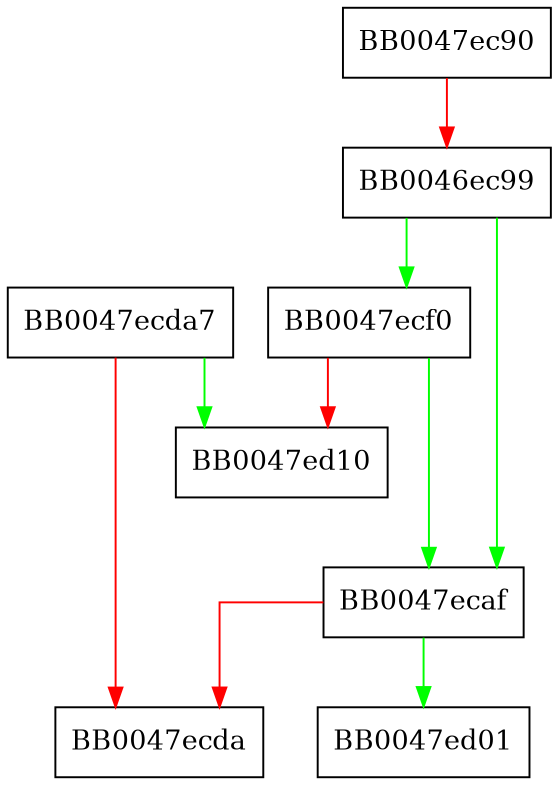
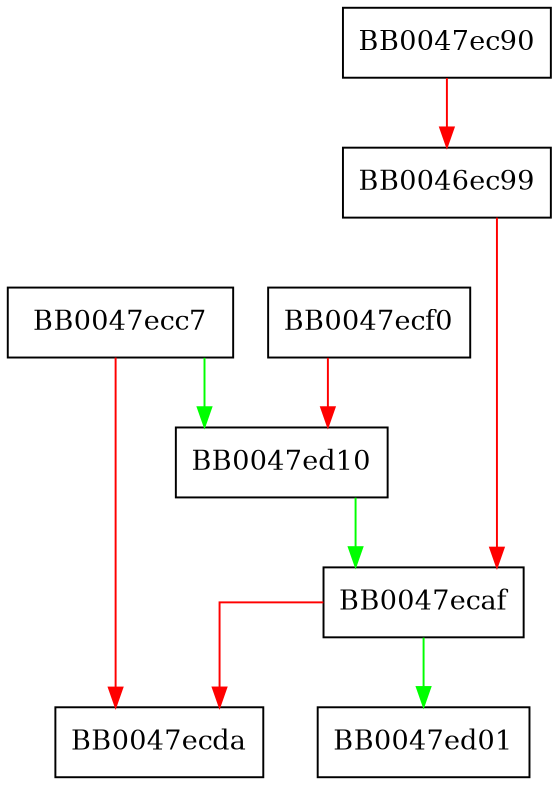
edge "BB0046ec99" -> "BB0047ecf0": removed
node "BB0047ecda7": label "BB0047ecda7" -> "BB0047ecc7"
edge "BB0046ec99" -> "BB0047ecaf": color green -> red
edge "BB0047ecf0" -> "BB0047ecaf": now "BB0047ed10" -> "BB0047ecaf"
